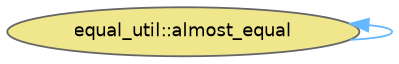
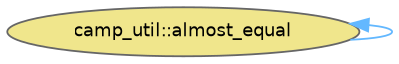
node "equal_util::almost_equal": label "equal_util::almost_equal" -> "camp_util::almost_equal"
